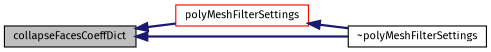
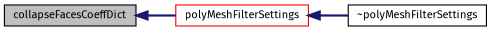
edge "~polyMeshFilterSettings" -> "collapseFacesCoeffDict": removed
